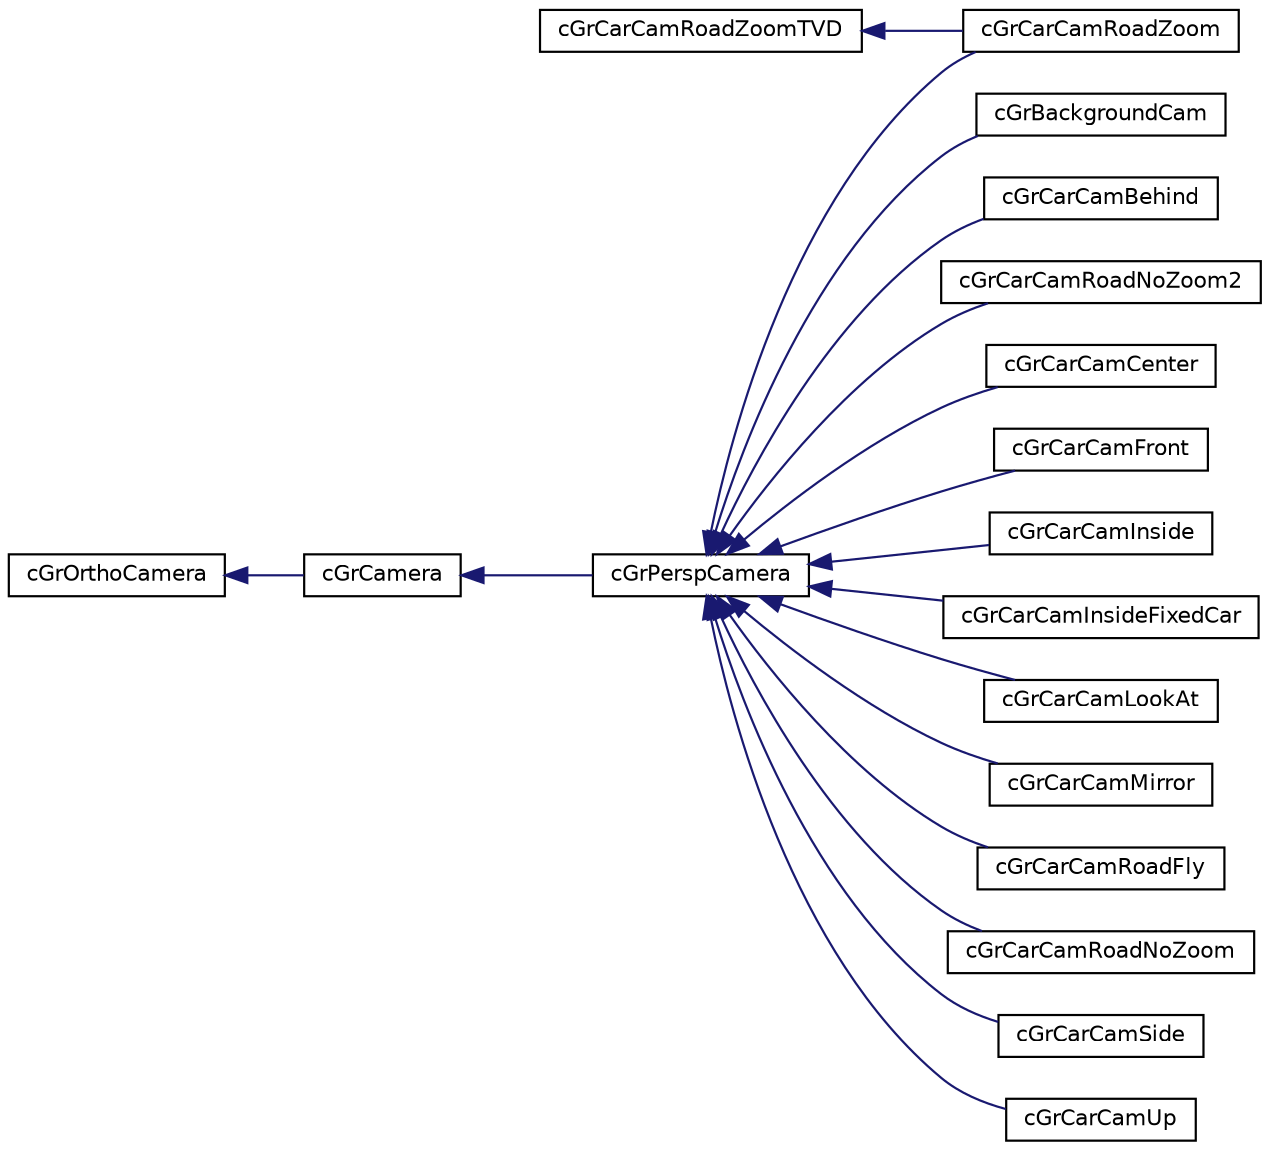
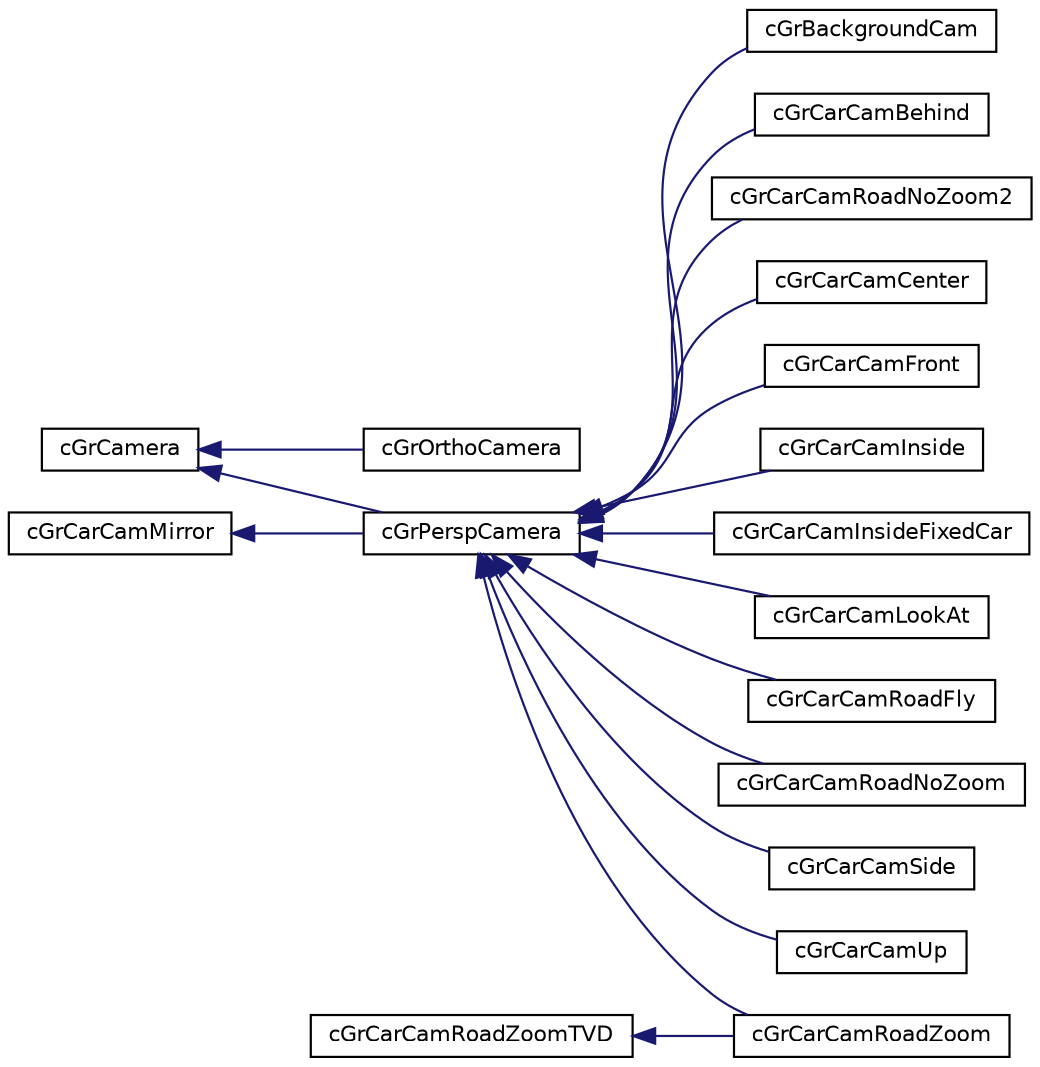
edge "cGrCamera" -> "cGrOrthoCamera": reversed
edge "cGrCarCamMirror" -> "cGrPerspCamera": reversed
